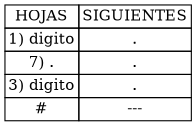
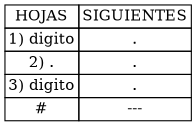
node "HOJAS": text "7) ." -> "2) ."
